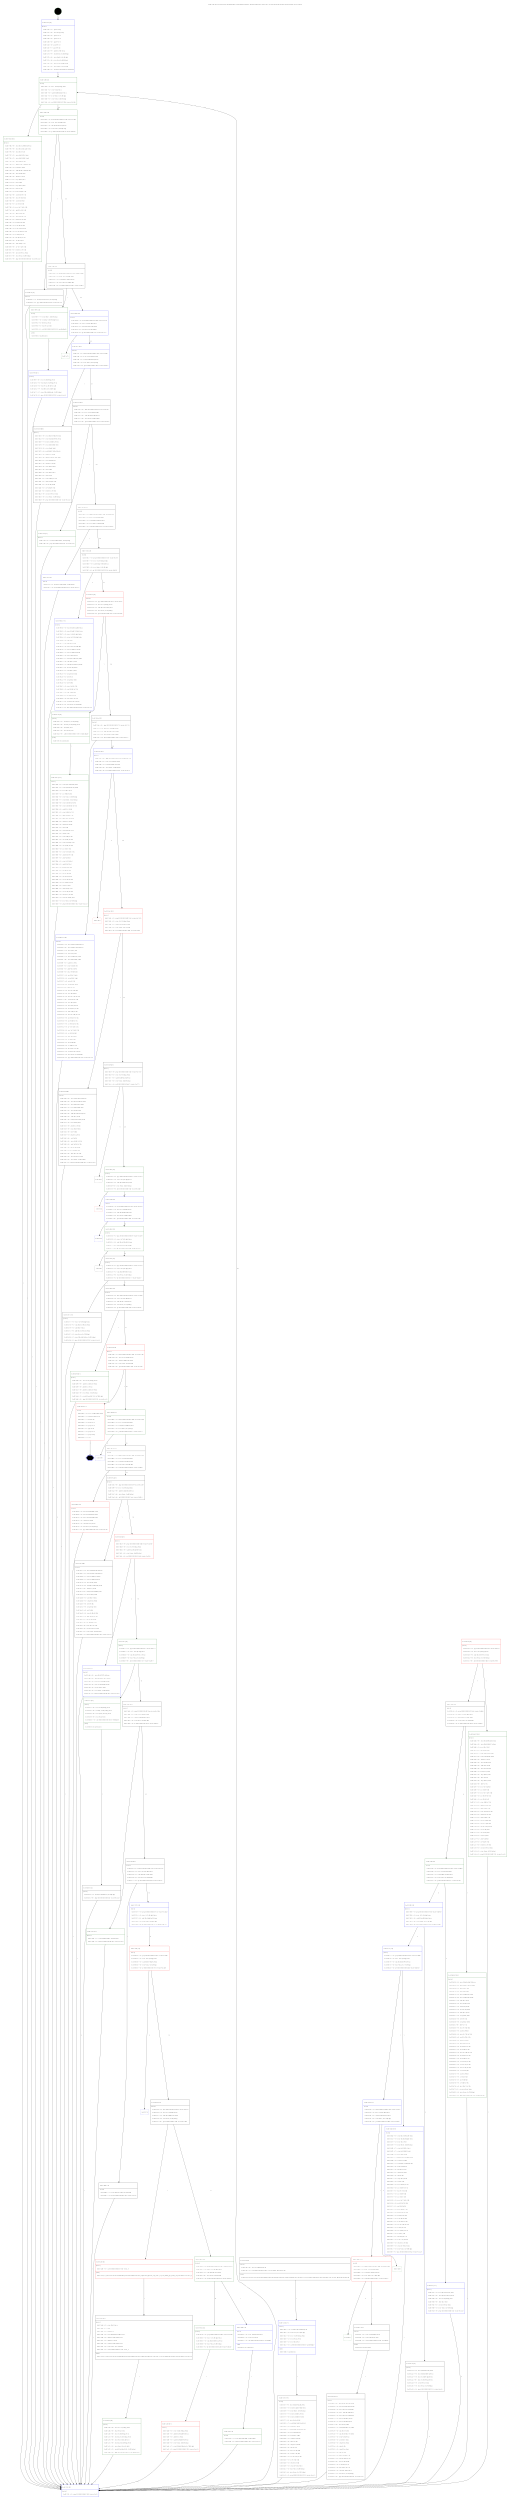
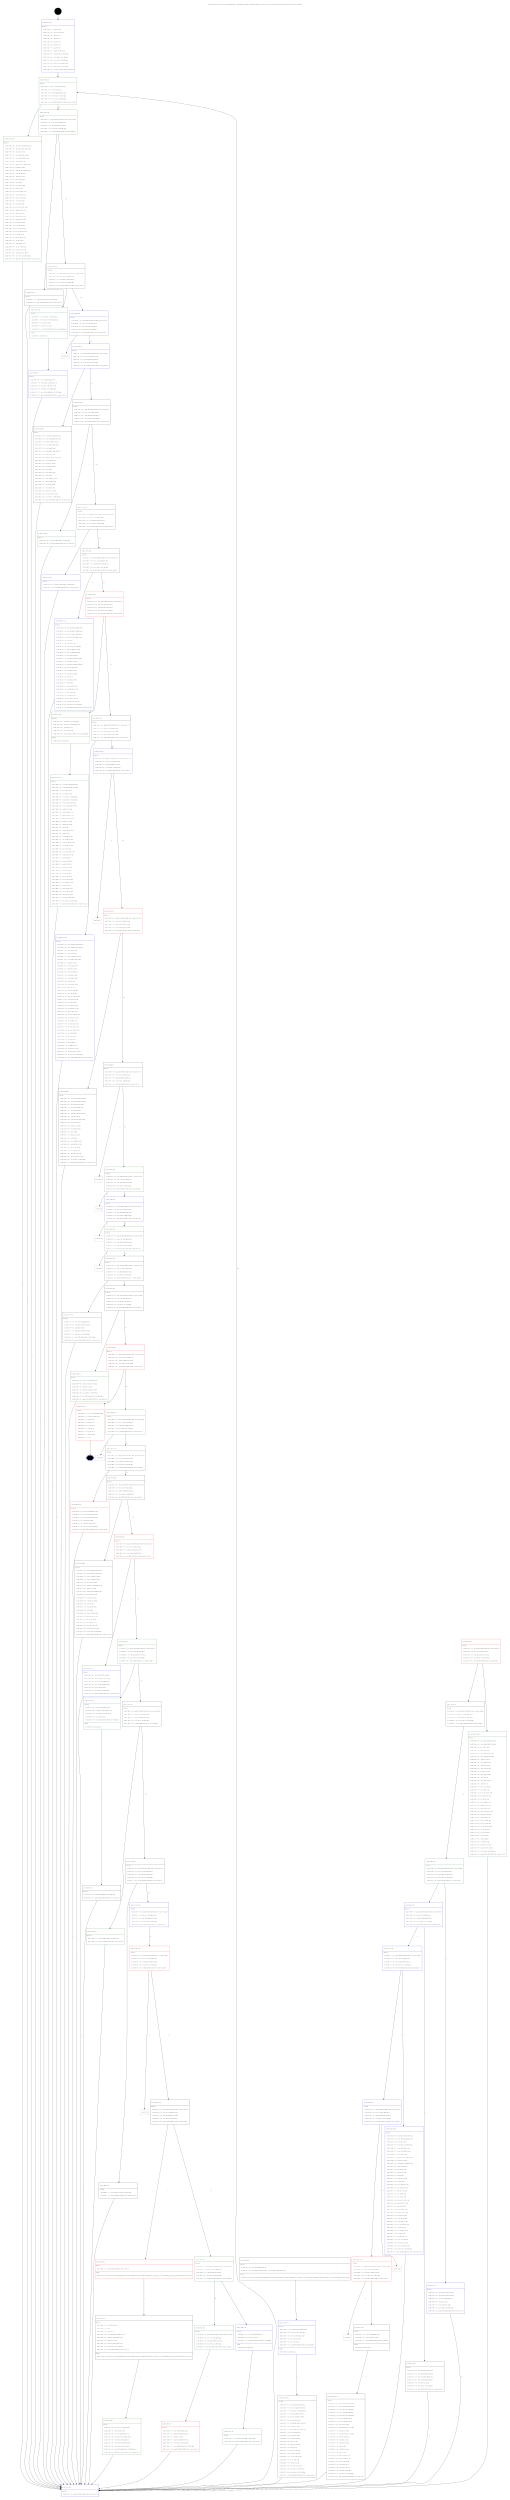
node "0x401b04 [134]": removed
